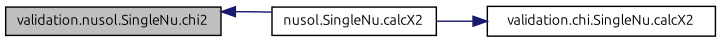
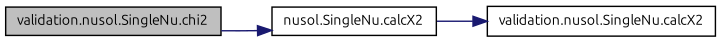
edge "nusol.SingleNu.calcX2" -> "validation.nusol.SingleNu.chi2": reversed
node "validation.chi.SingleNu.calcX2": label "validation.chi.SingleNu.calcX2" -> "validation.nusol.SingleNu.calcX2"
